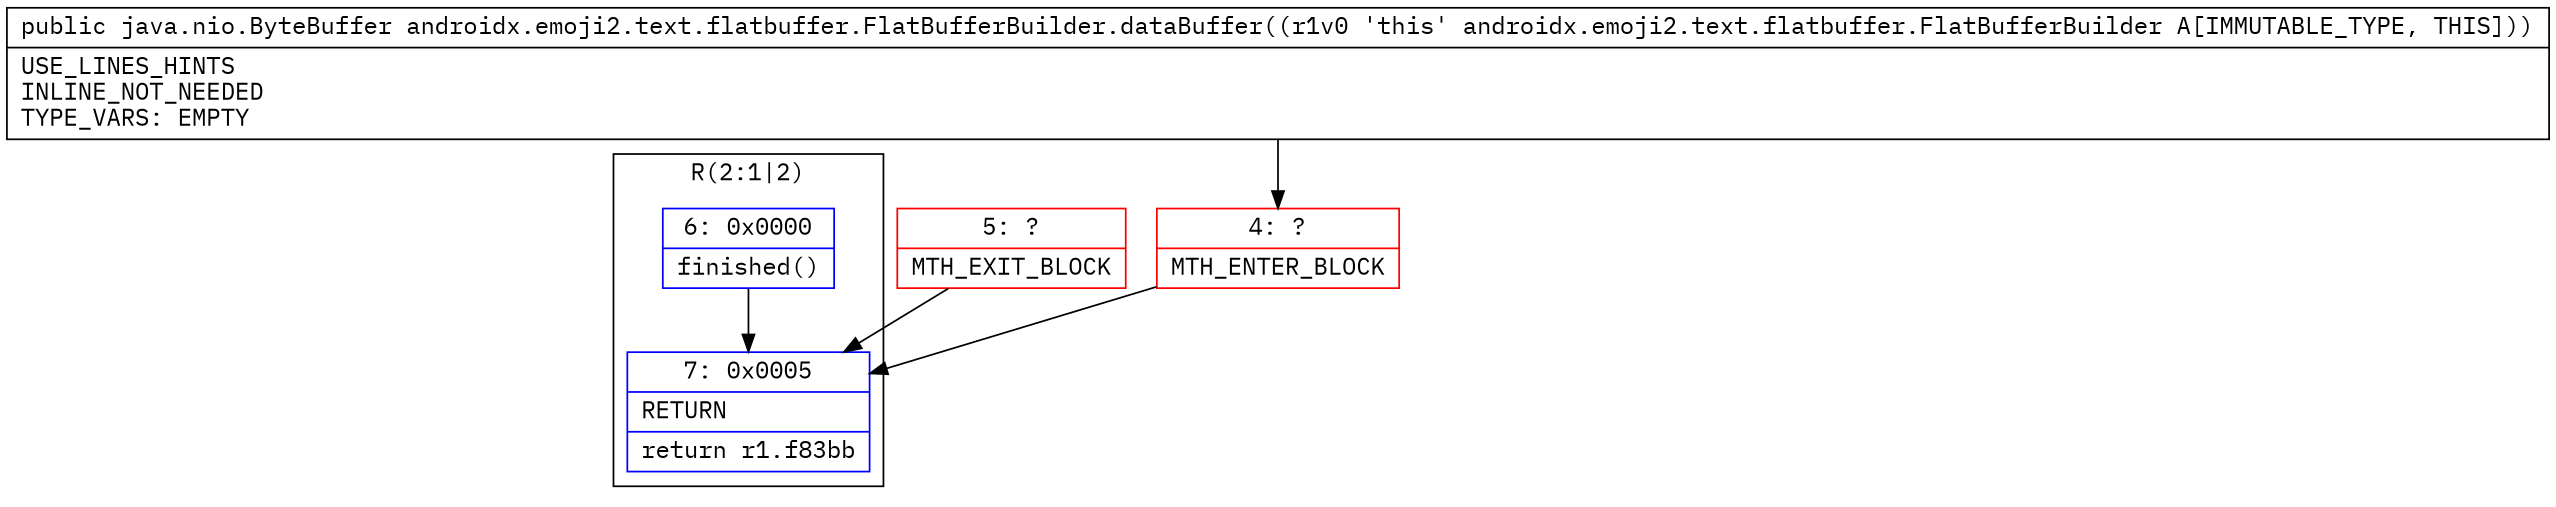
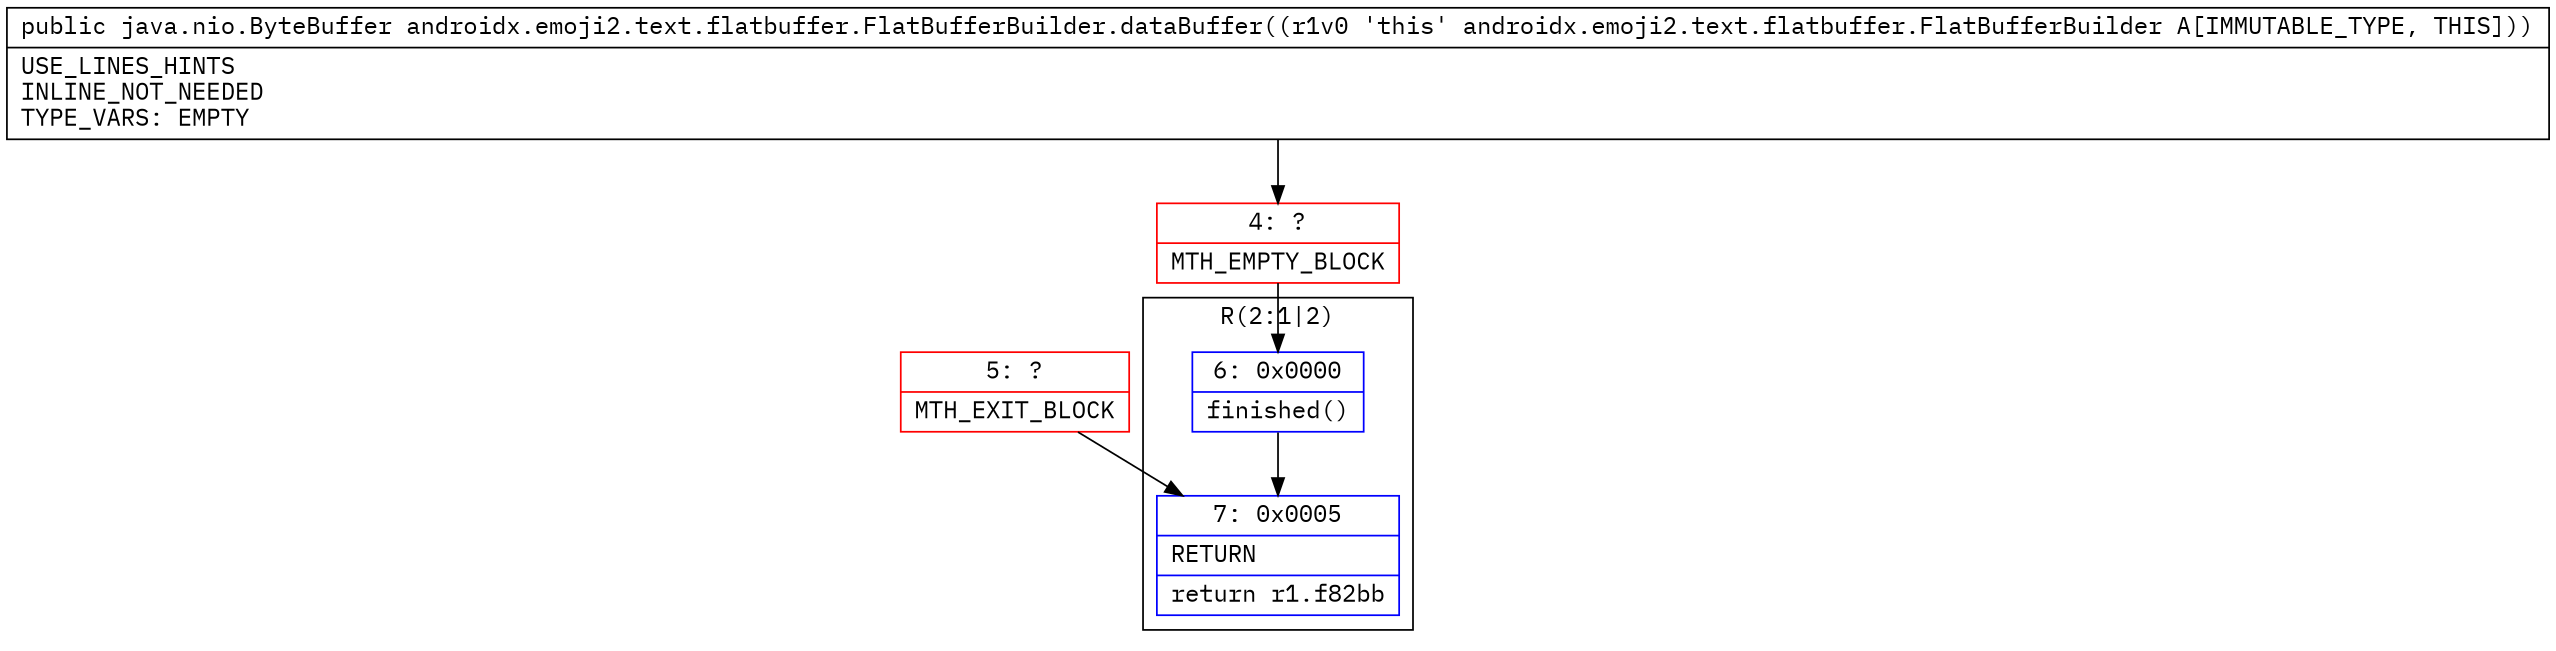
node "4: ?": text "MTH_ENTER_BLOCK" -> "MTH_EMPTY_BLOCK"
edge "4: ?" -> "7: 0x0005": now "4: ?" -> "6: 0x0000"
node "7: 0x0005": text "return r1.f83bb" -> "return r1.f82bb"
